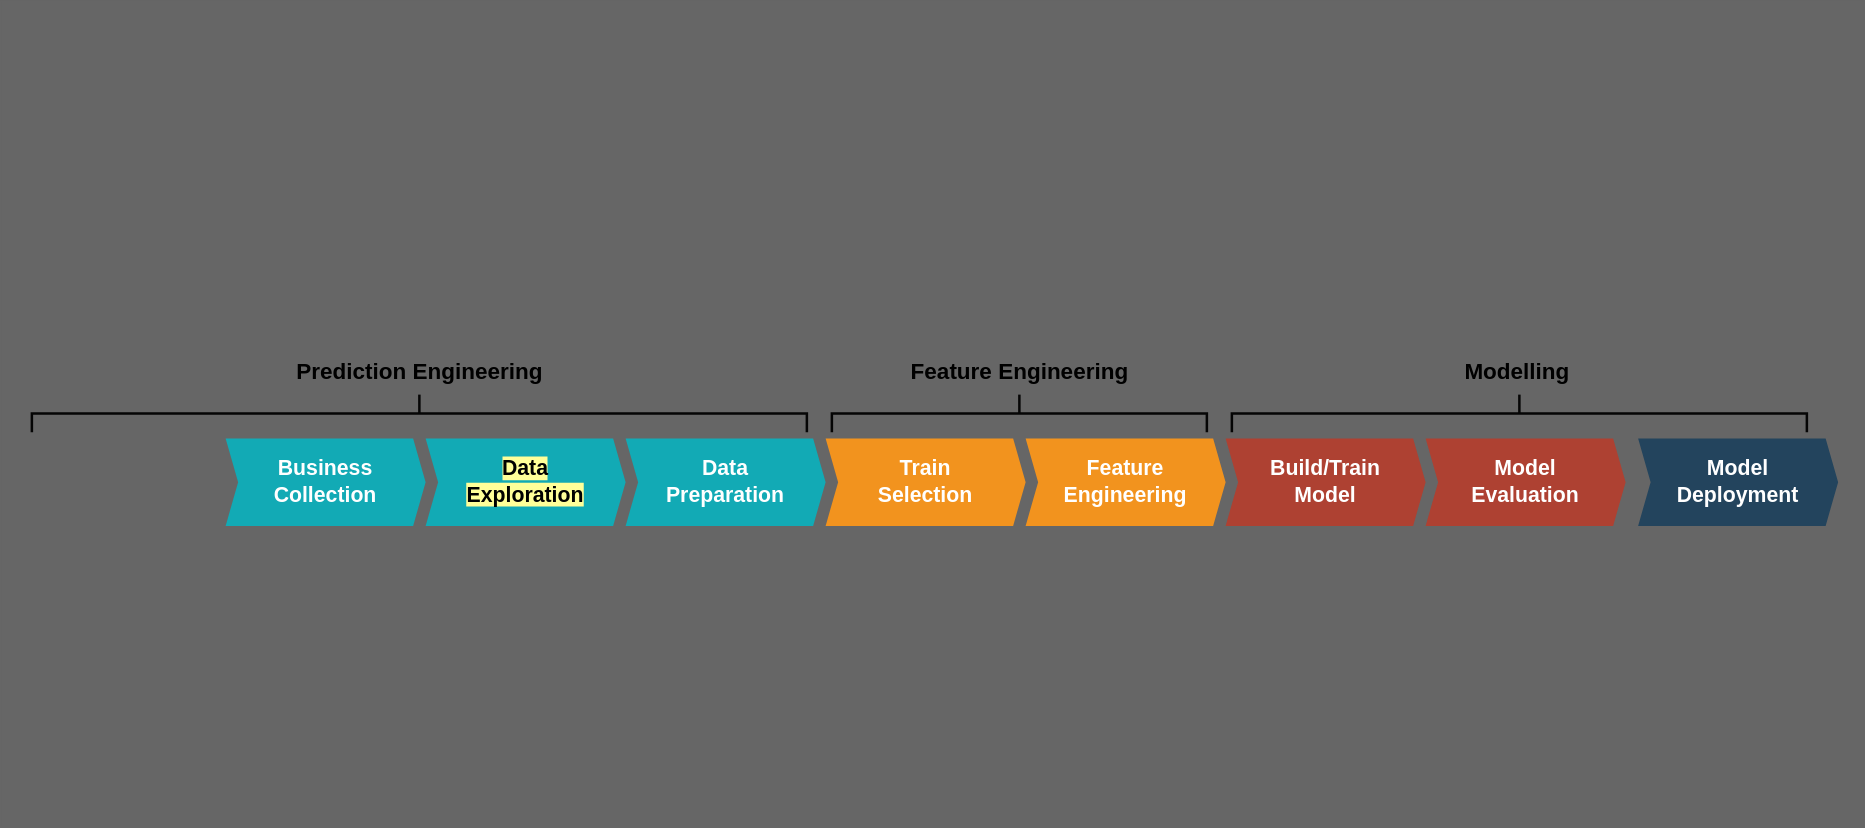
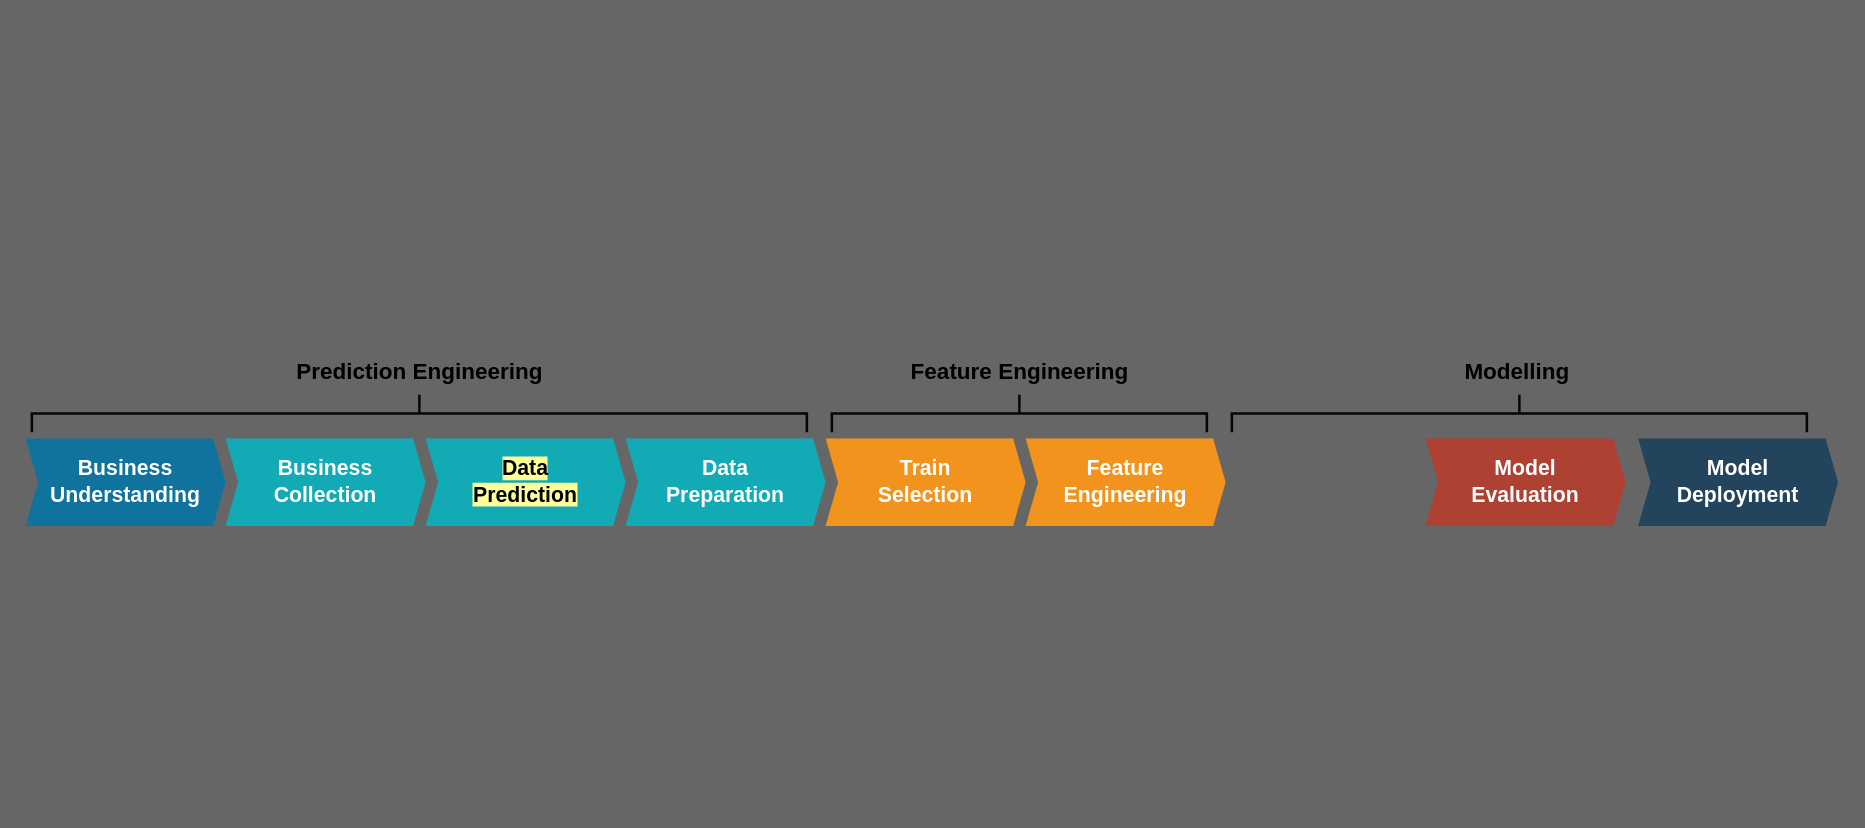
node "Business Understanding": added
node "Data Exploration": label "Data Exploration" -> "Data Prediction"
node "Build/Train Model": removed
